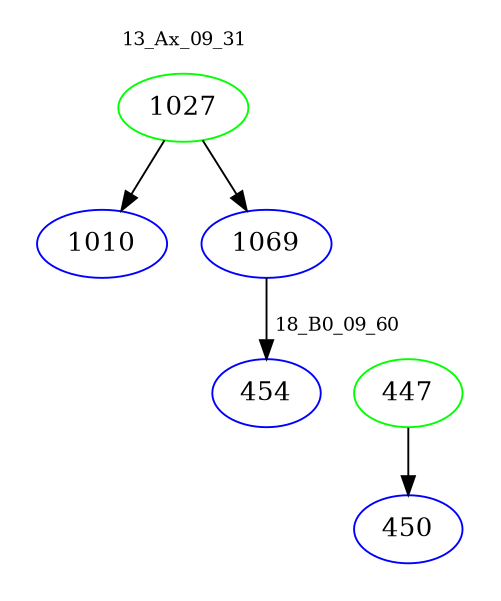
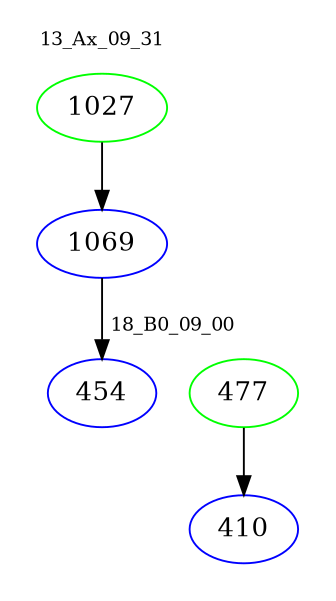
node "1010": removed
cluster "18_B0_09_60": label "18_B0_09_60" -> "18_B0_09_00"
node "447": label "447" -> "477"
node "450": label "450" -> "410"
